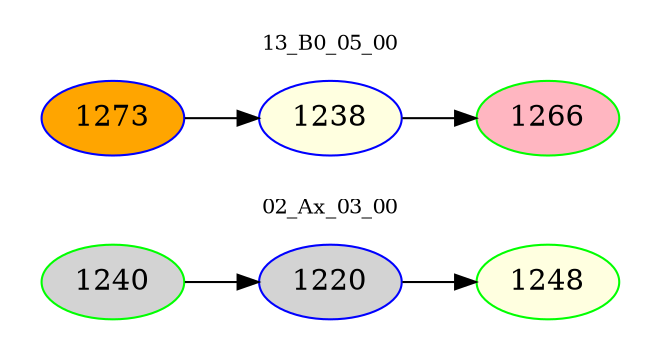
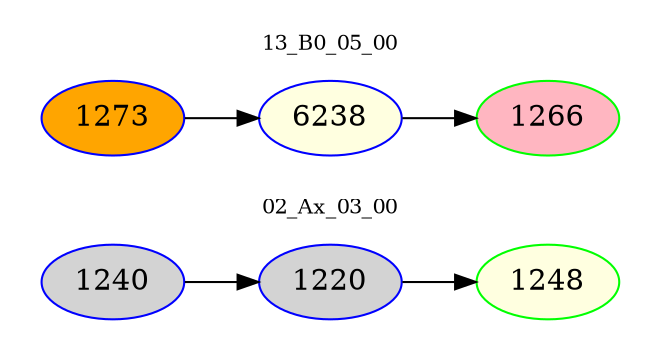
node "1238": label "1238" -> "6238"
node "1240": color green -> blue
